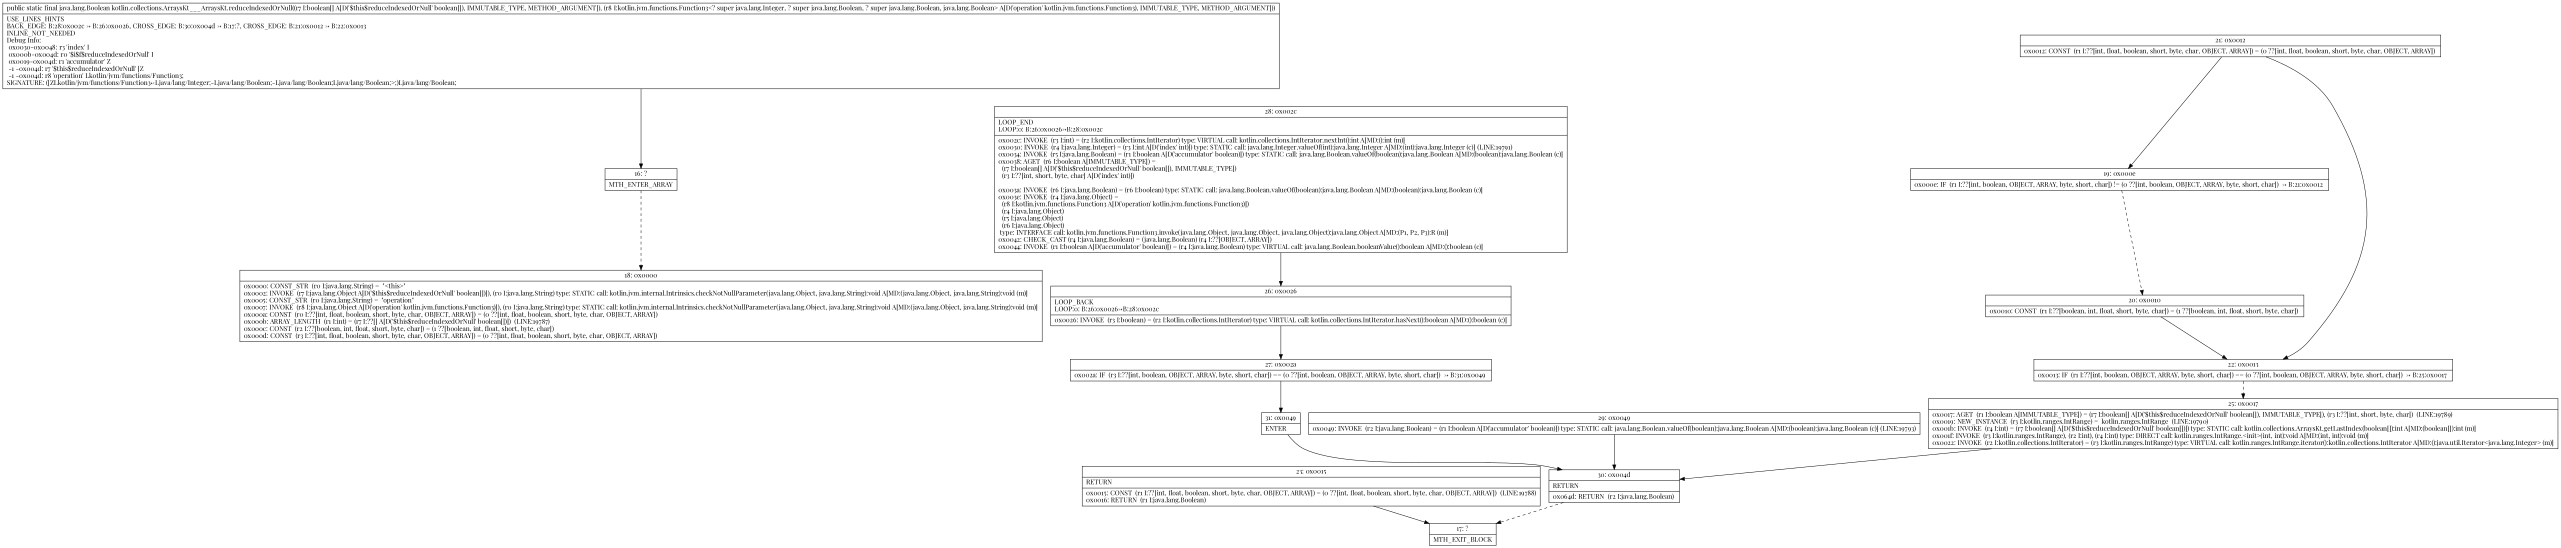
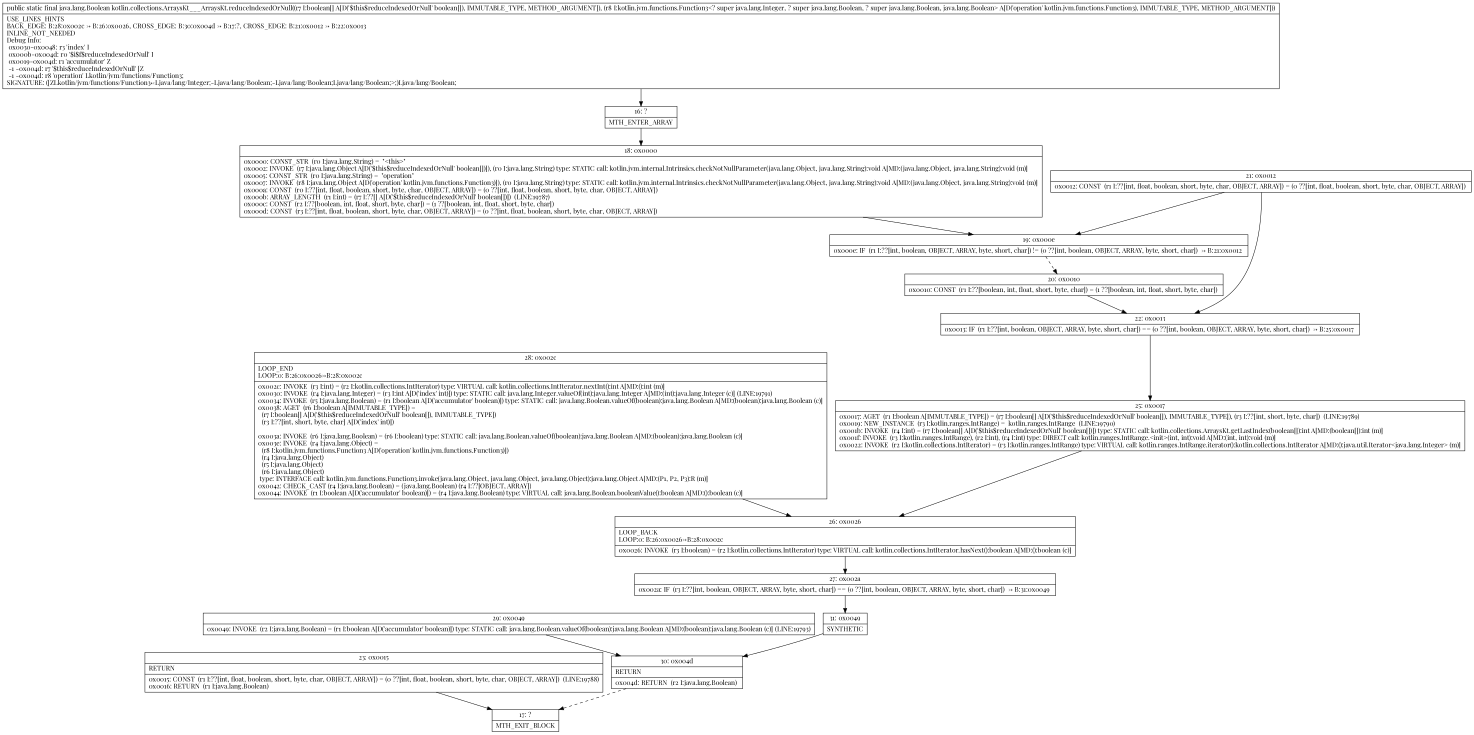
edge "18: 0x0000" -> "19: 0x000e": added
edge "16: ?" -> "18: 0x0000": style dashed -> solid
edge "22: 0x0013" -> "25: 0x0017": style dashed -> solid
node "31: 0x0049": text "ENTER" -> "SYNTHETIC"
edge "25: 0x0017" -> "30: 0x004d": now "25: 0x0017" -> "26: 0x0026"
node "30: 0x004d": text "0x064d: RETURN  (r2 I:java.lang.Boolean)" -> "0x004d: RETURN  (r2 I:java.lang.Boolean)"
